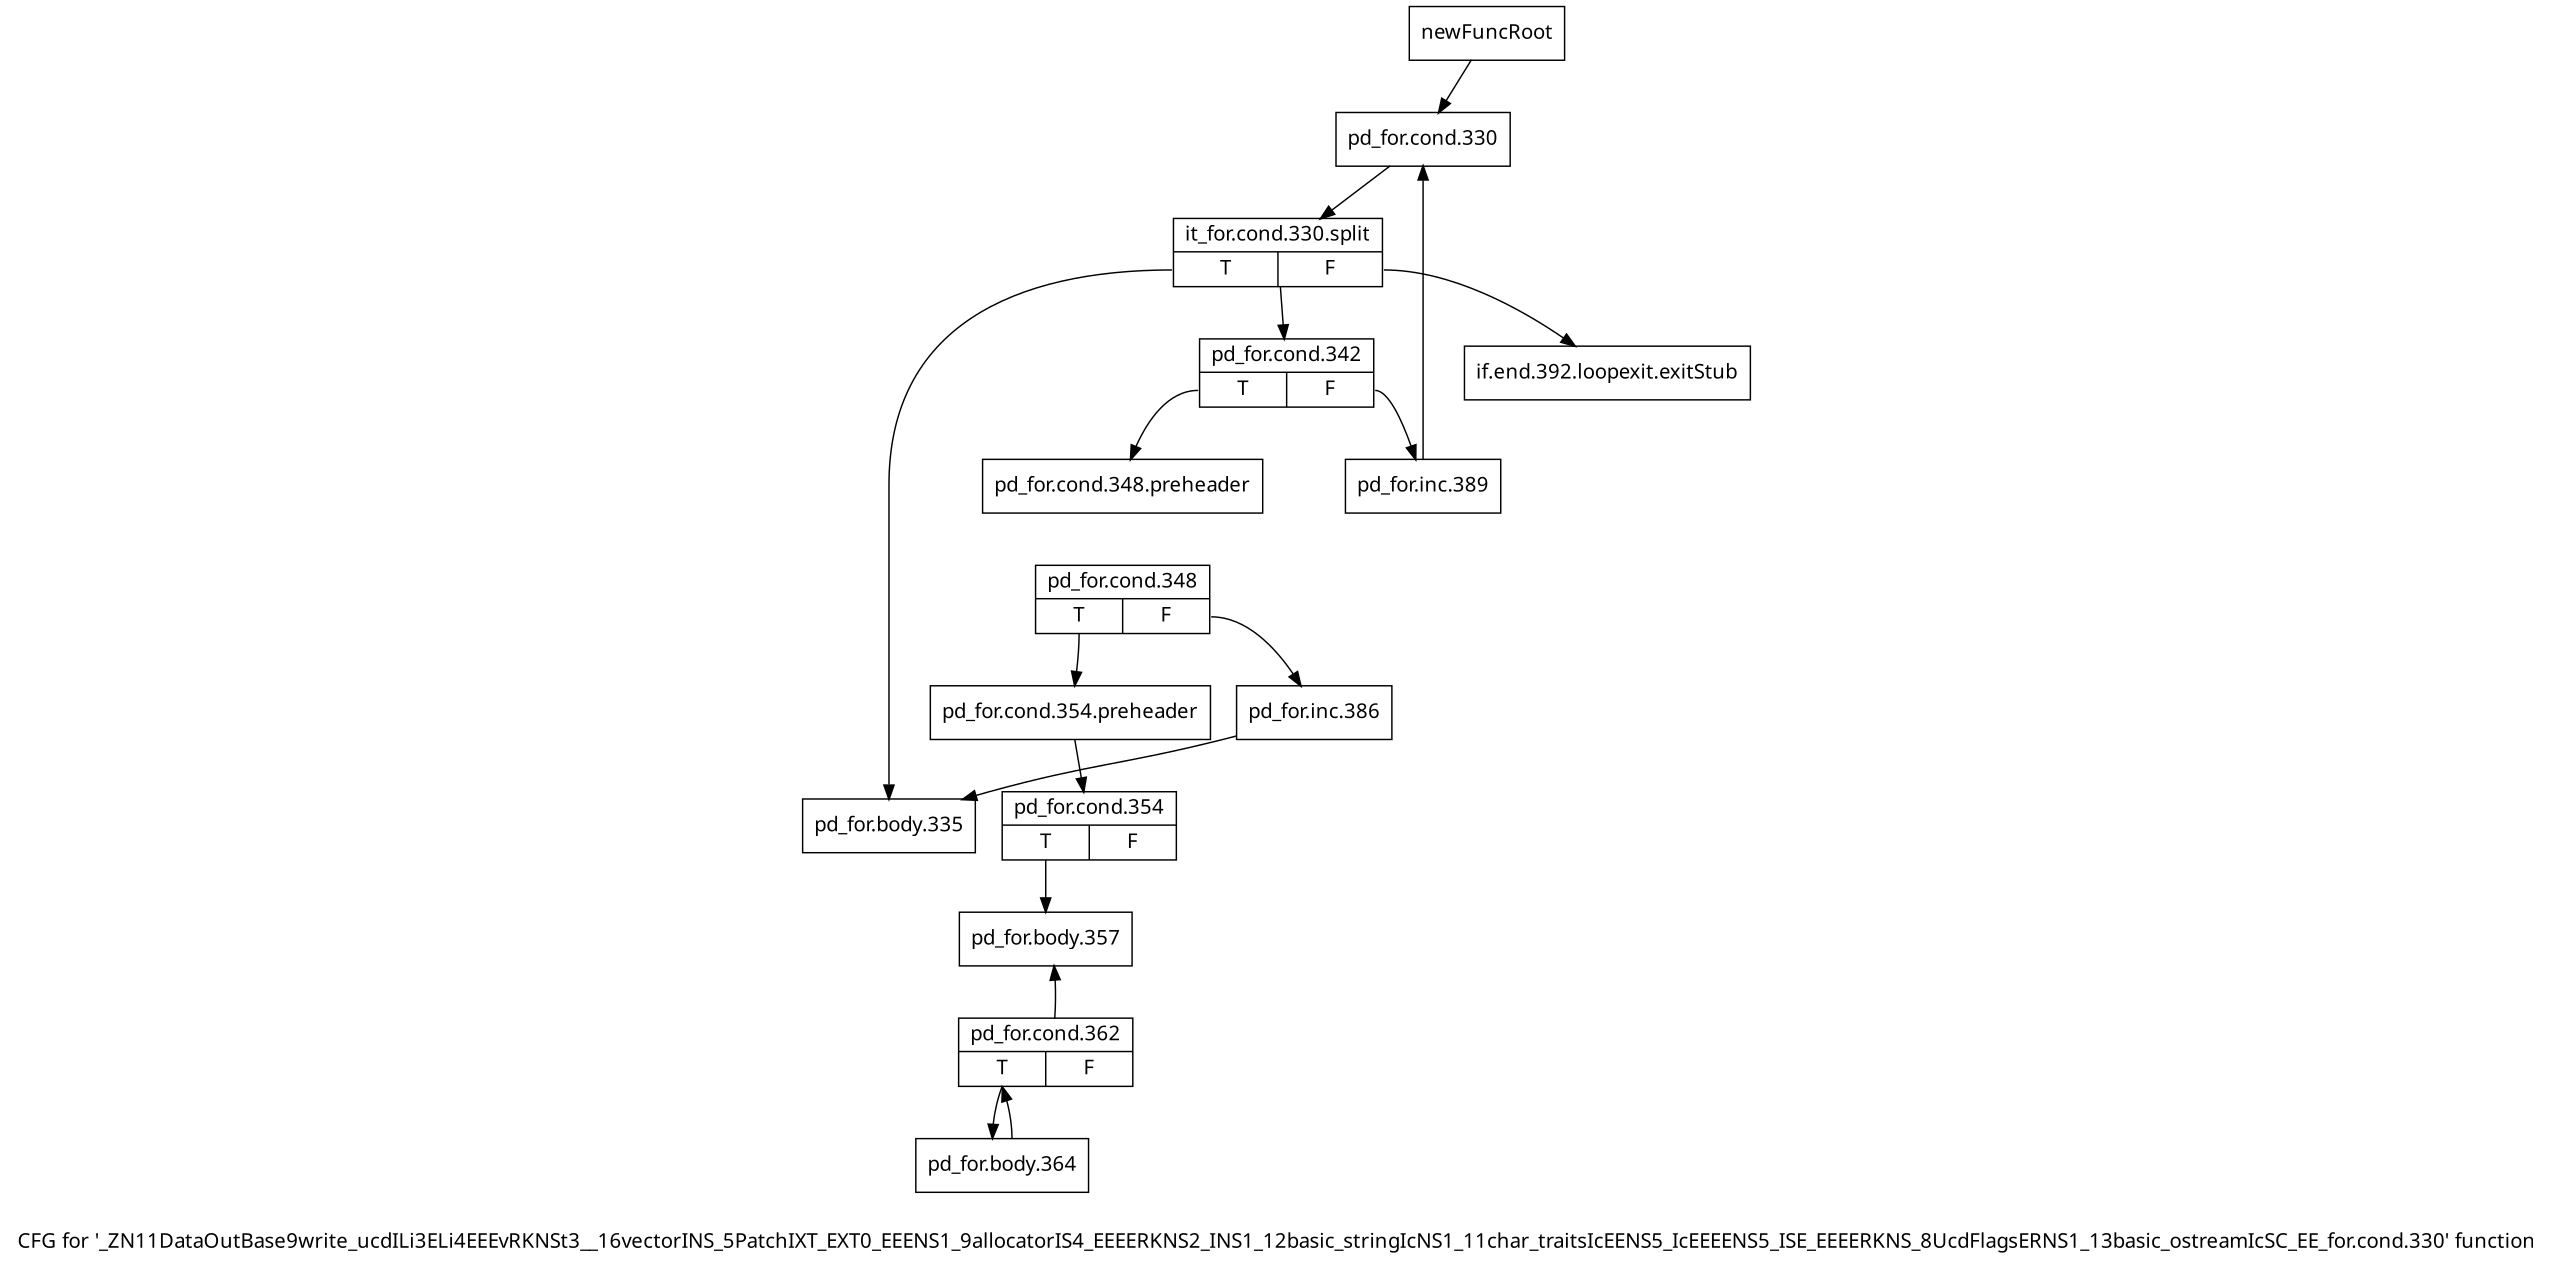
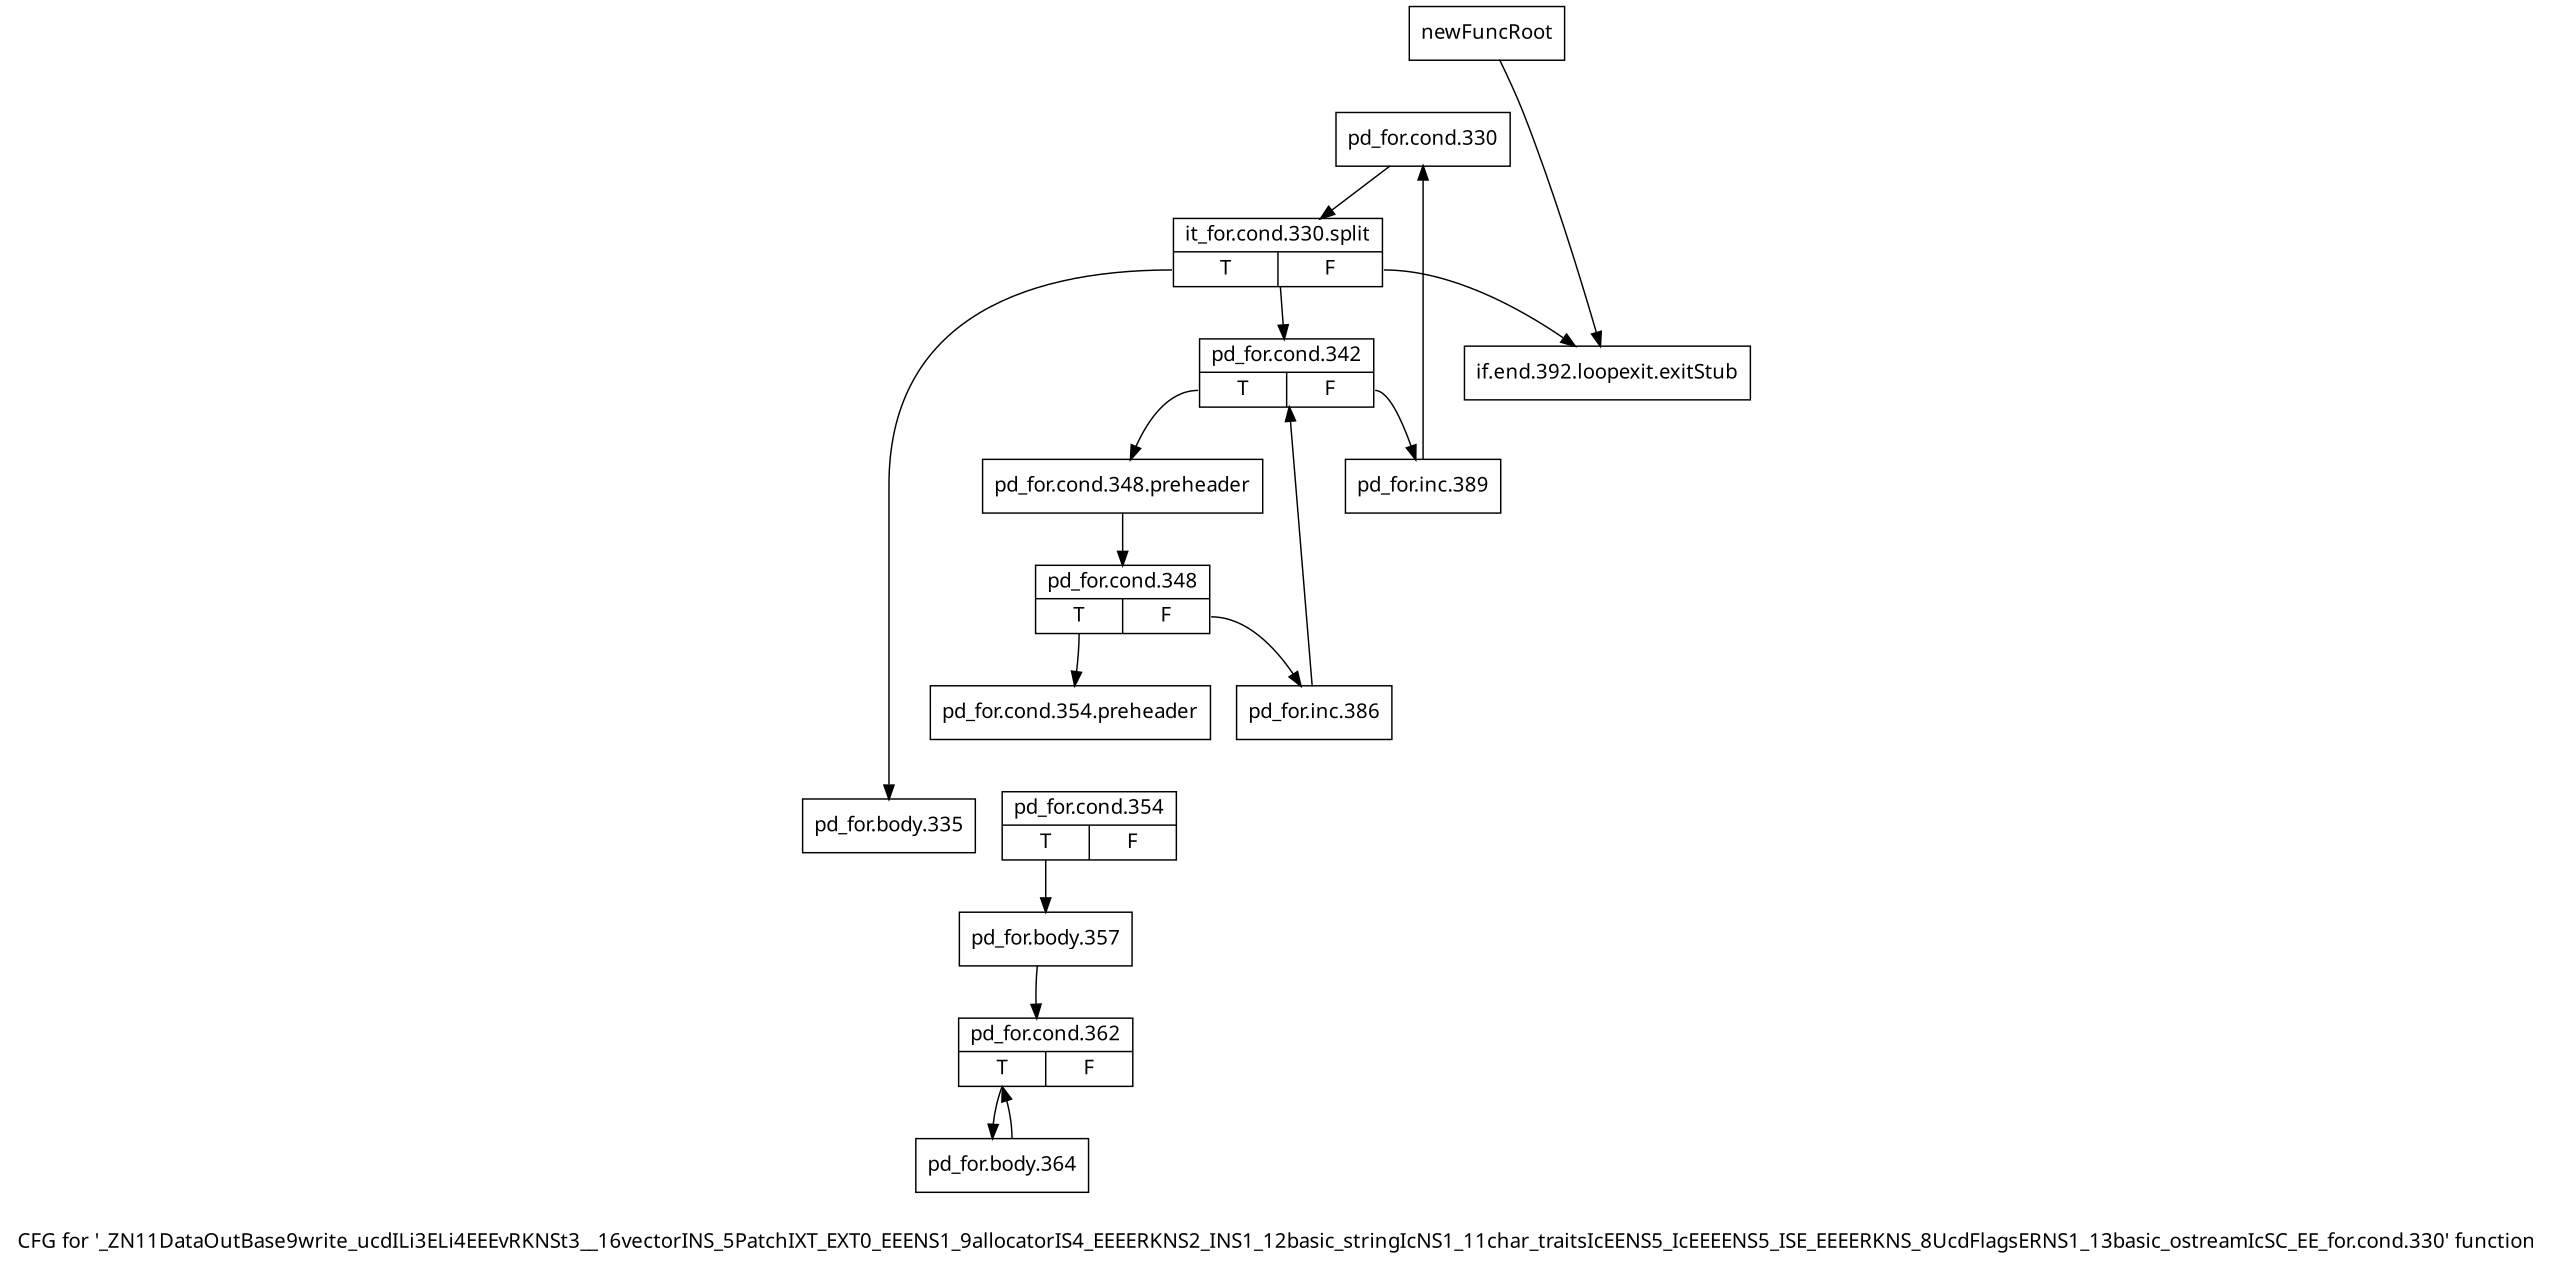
edge "newFuncRoot" -> "pd_for.cond.330": now "newFuncRoot" -> "if.end.392.loopexit.exitStub"
edge "pd_for.cond.348.preheader" -> "pd_for.cond.348": added
edge "pd_for.cond.354.preheader" -> "pd_for.cond.354": removed
edge "pd_for.inc.386" -> "pd_for.body.335": now "pd_for.inc.386" -> "pd_for.cond.342"
edge "pd_for.cond.362" -> "pd_for.body.357": reversed
